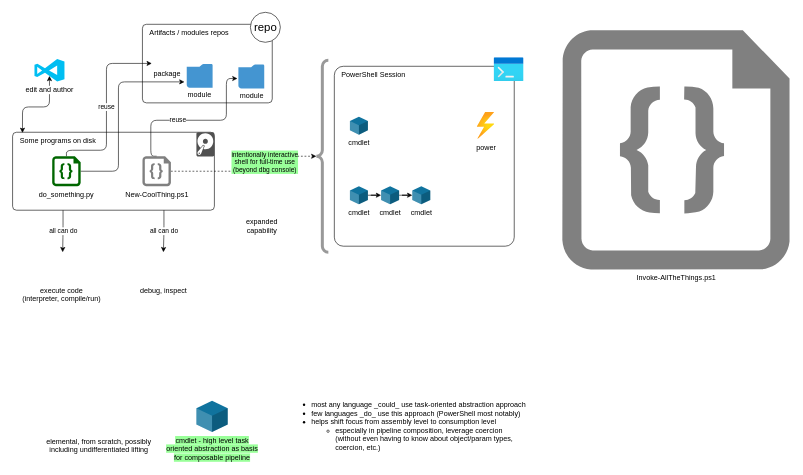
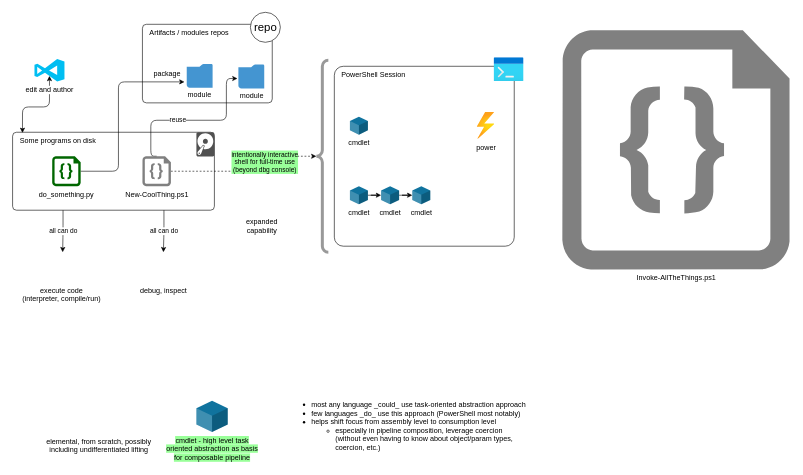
edge "do_something.py" -> "package": removed, label "reuse"
